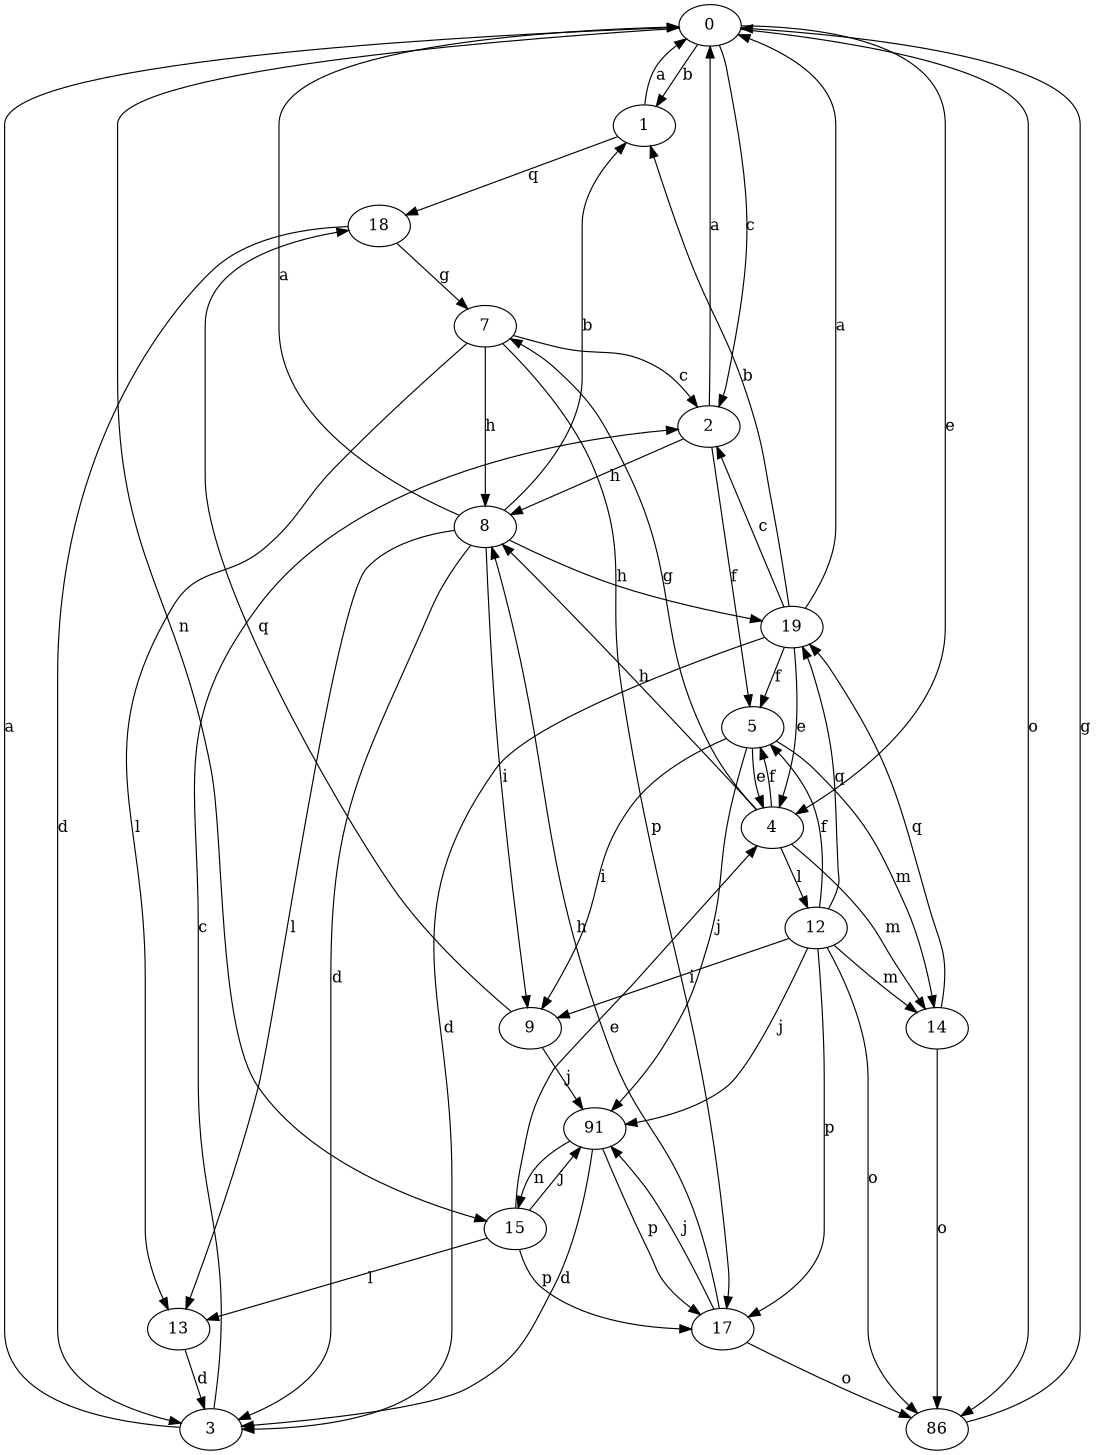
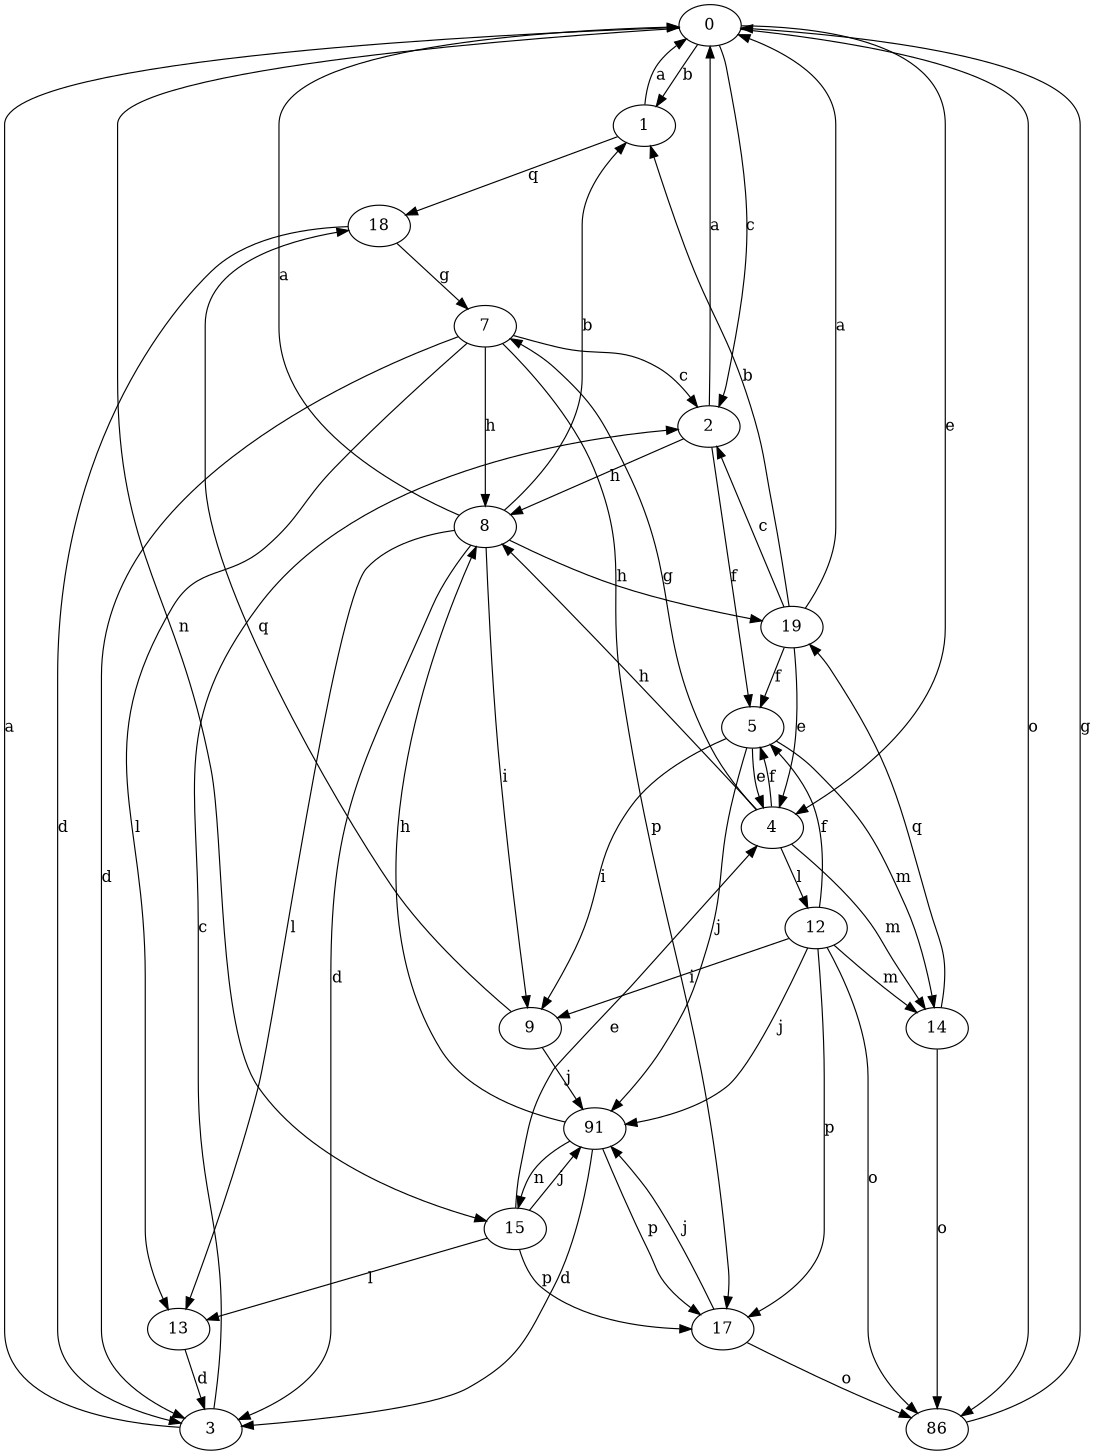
edge "12" -> "19": removed, label "q"
edge "17" -> "8": now "91" -> "8"
edge "19" -> "3": now "7" -> "3"
